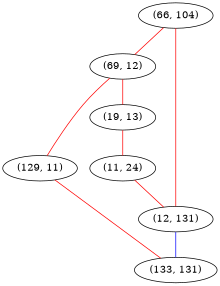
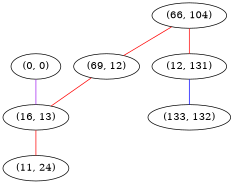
node "(0, 0)": added
node "(19, 13)": label "(19, 13)" -> "(16, 13)"
node "(129, 11)": removed
edge "(11, 24)" -- "(12, 131)": removed
node "(133, 131)": label "(133, 131)" -> "(133, 132)"
